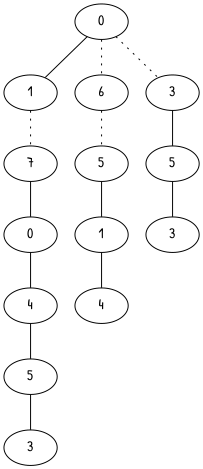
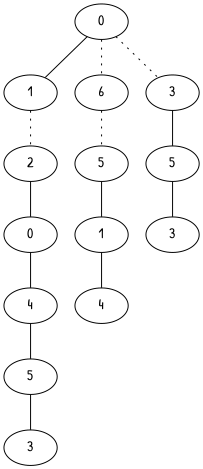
node "7": label "7" -> "2"
